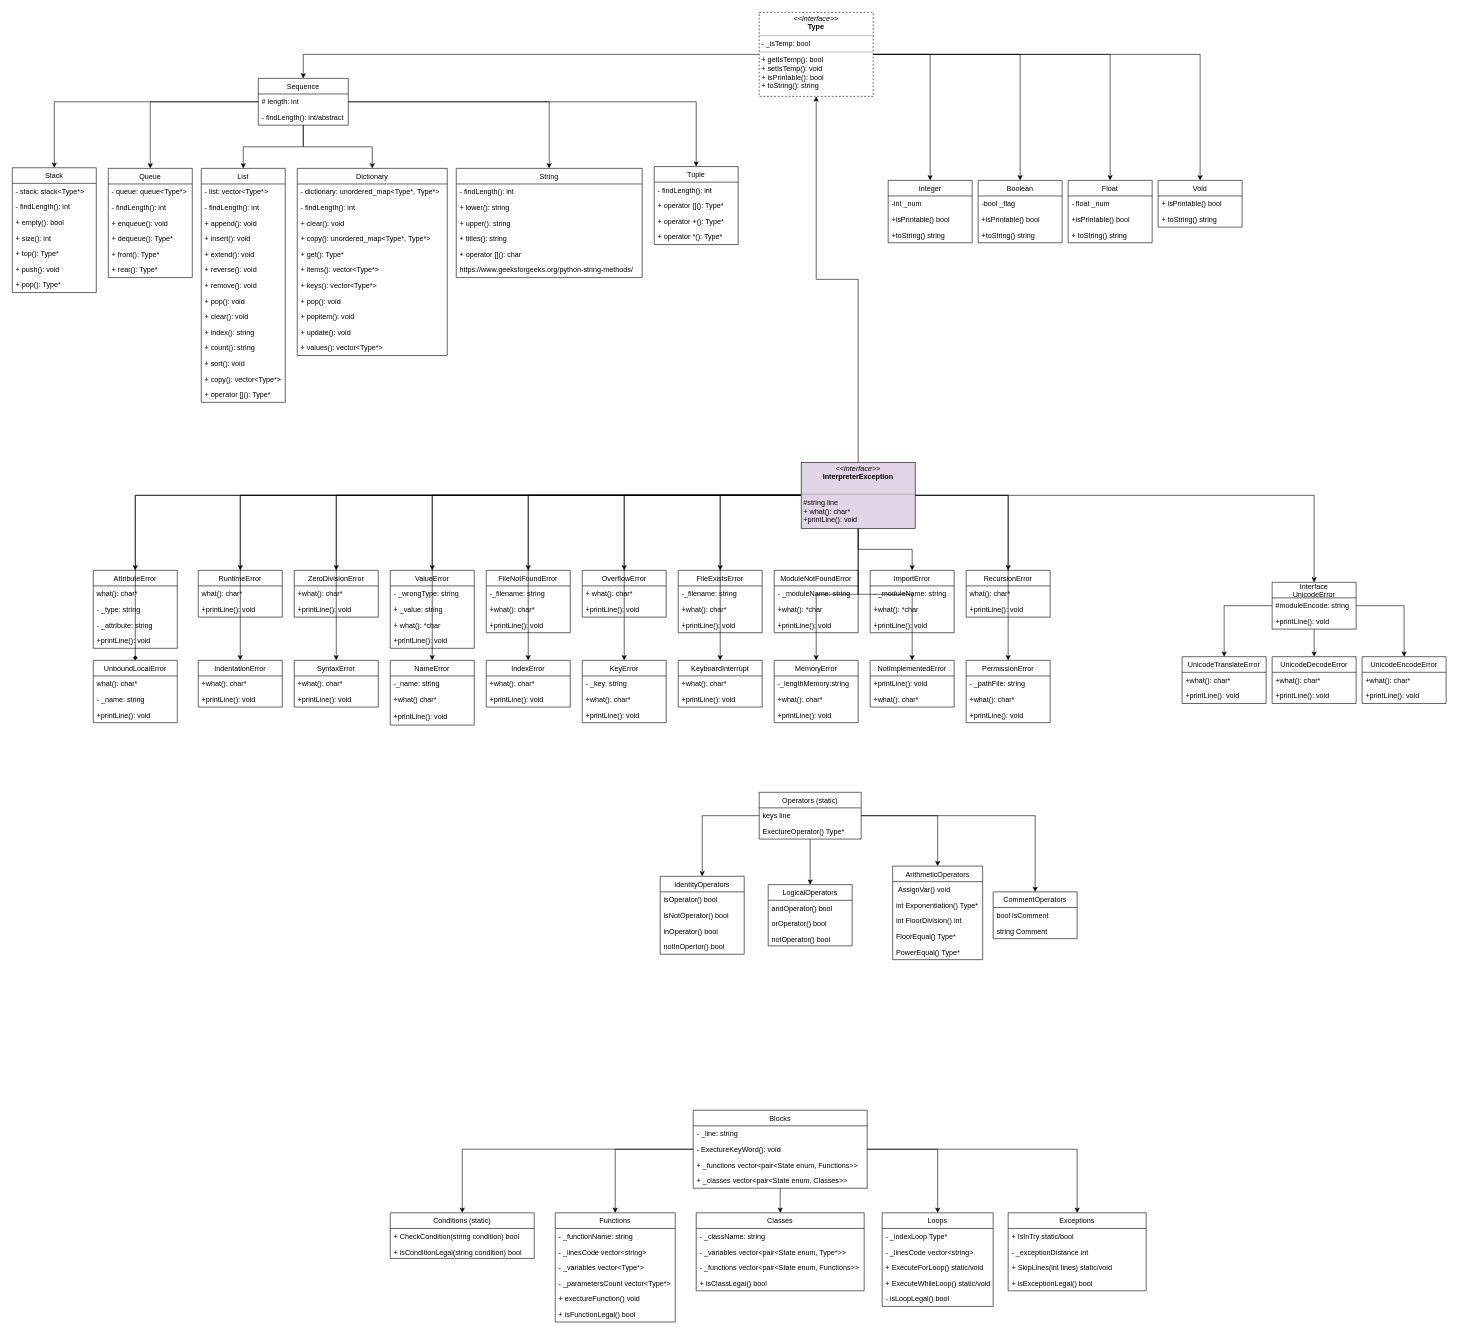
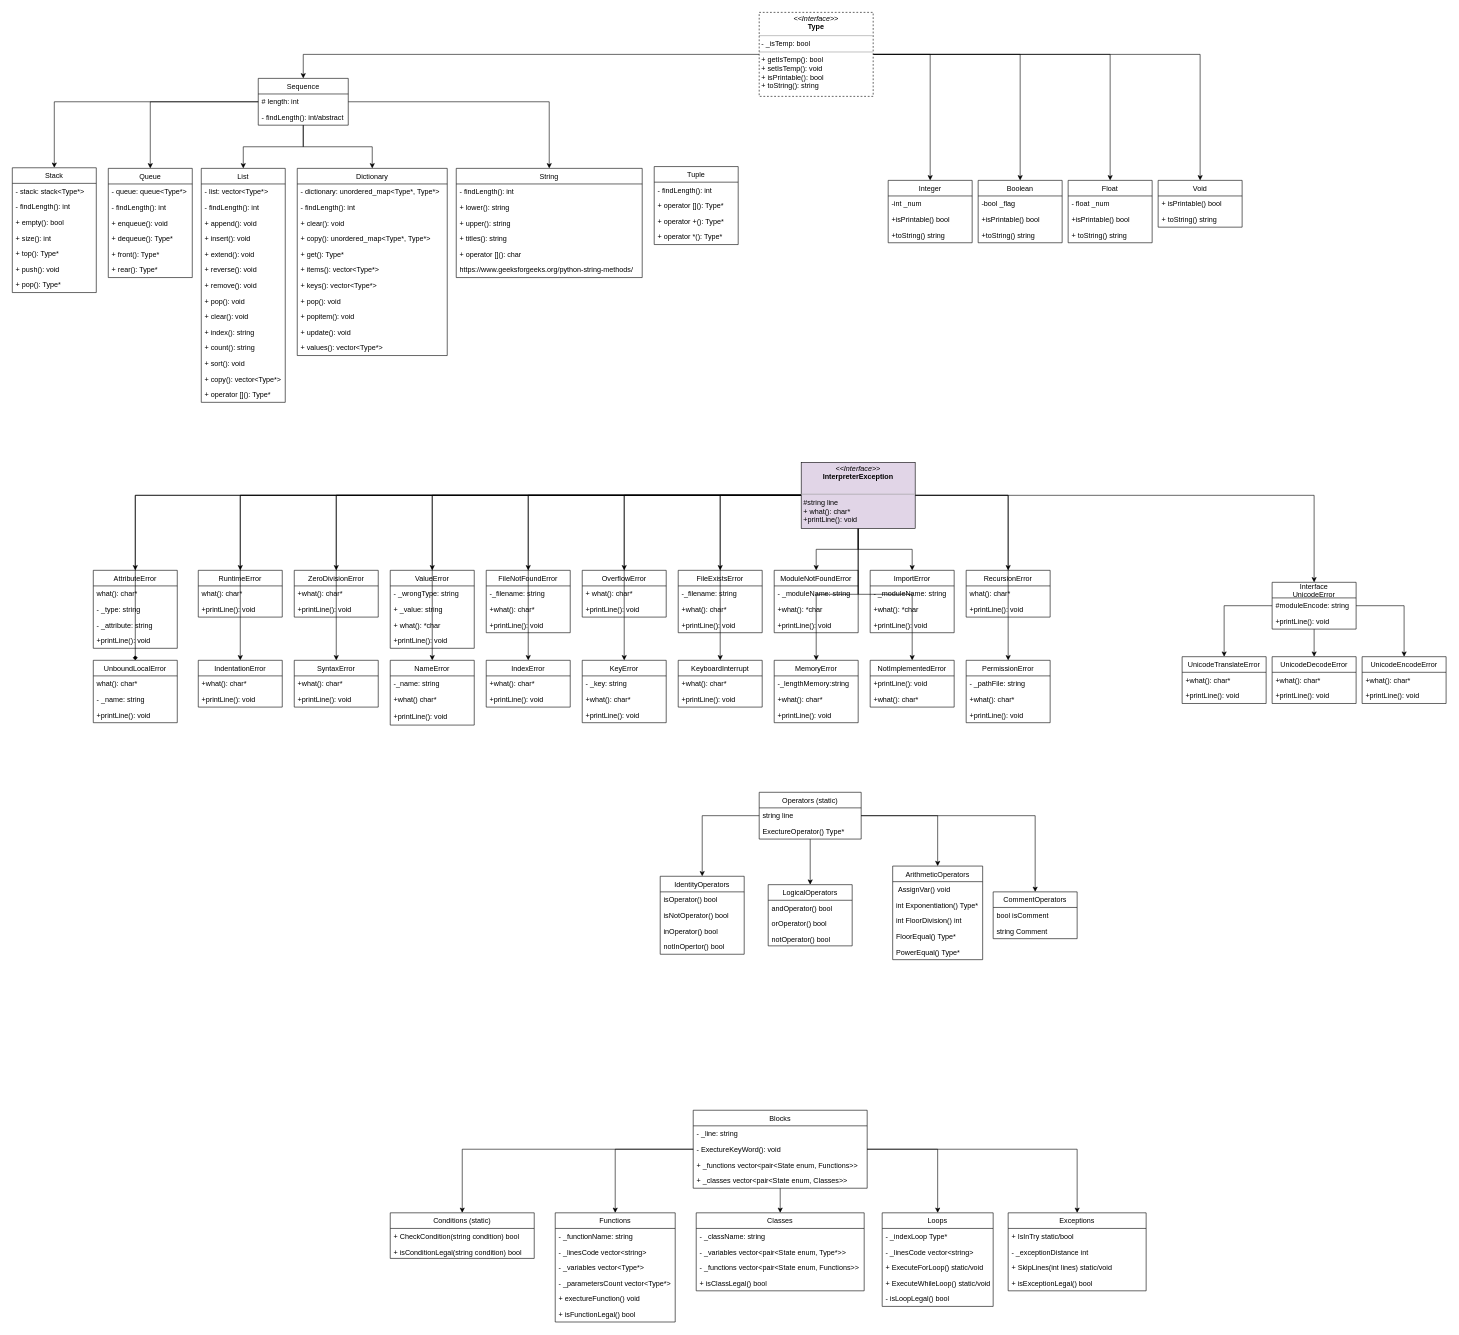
edge "Sequence" -> "Tuple": removed
edge "<<Interface>> InterpreterException #string line + what(): char* +printLine(): void" -> "<<Interface>> Type - _isTemp: bool + getIsTemp(): bool + setIsTemp(): void + isPrintable(): bool + toString(): string": now "<<Interface>> InterpreterException #string line + what(): char* +printLine(): void" -> "ModuleNotFoundError"
node "keys line": label "keys line" -> "string line"
